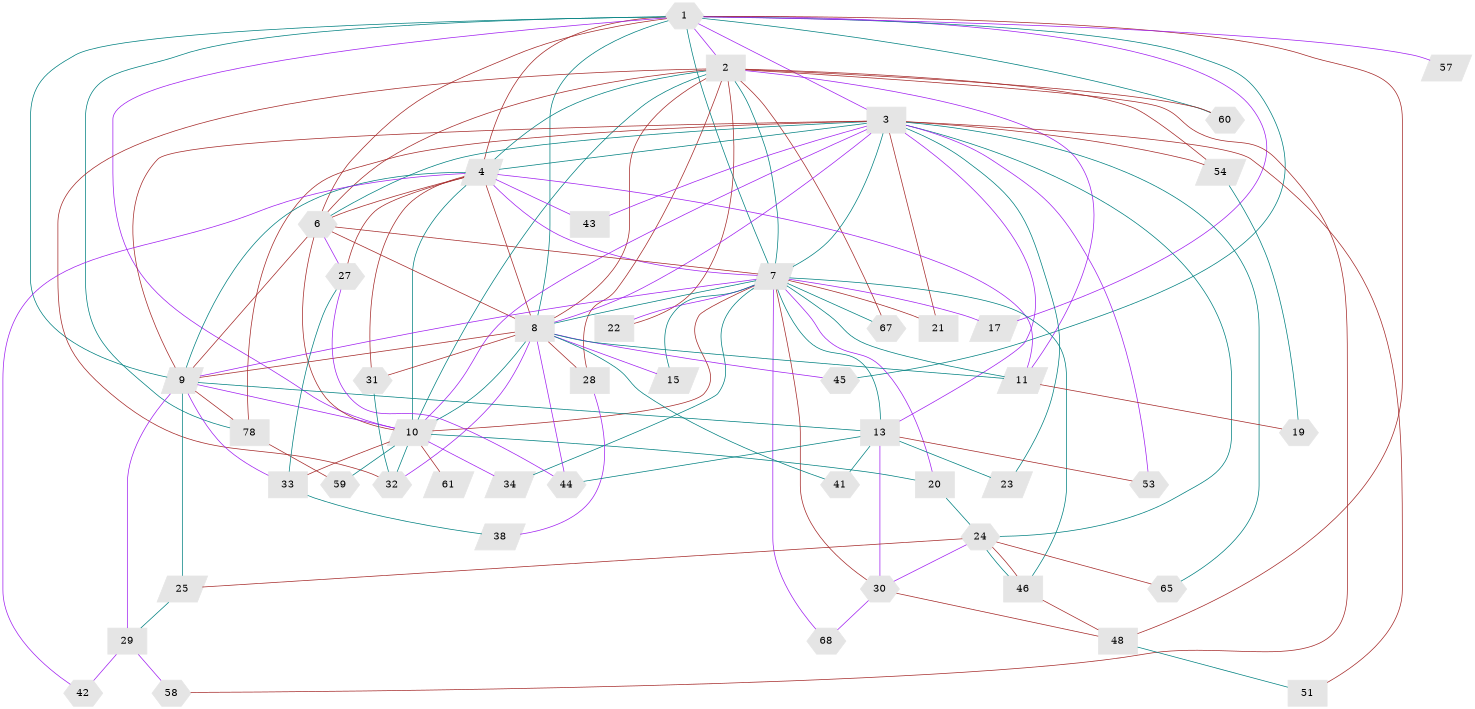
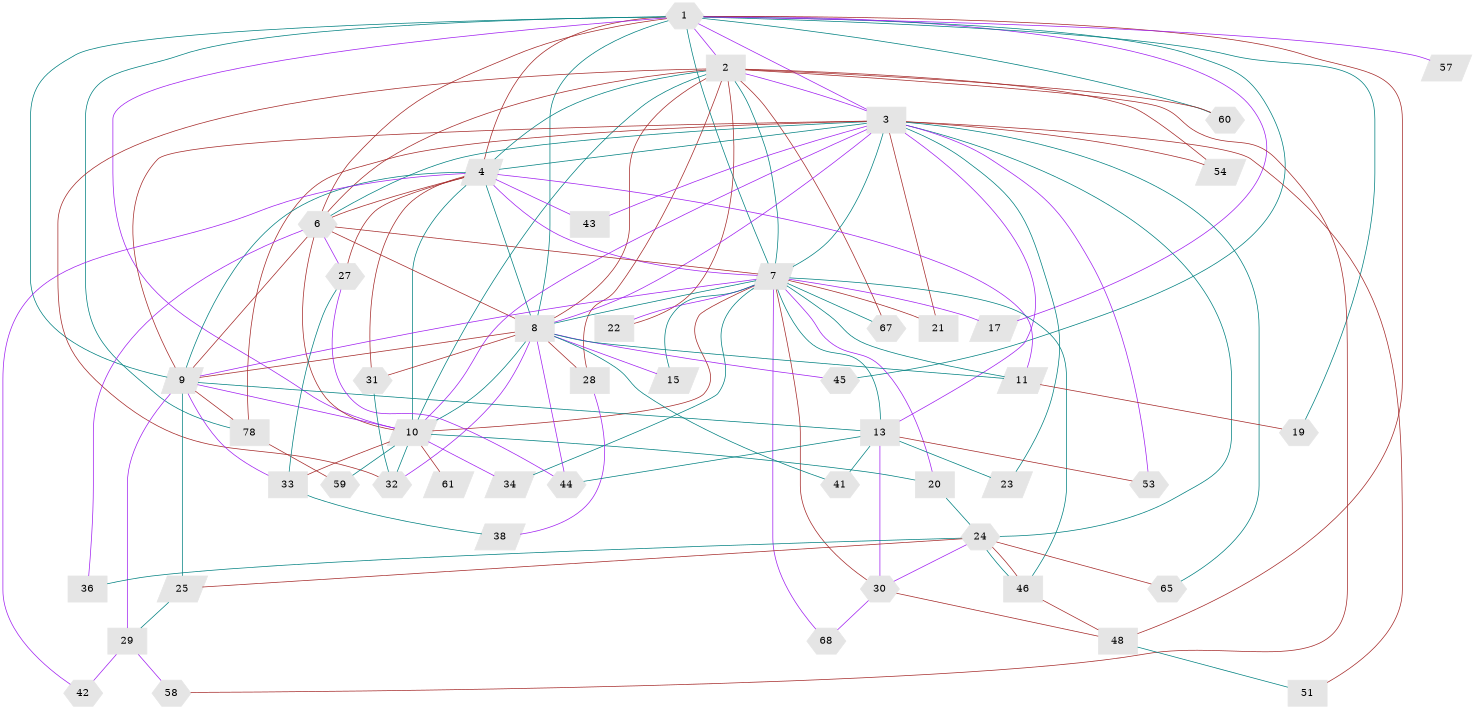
edge "2" -- "11": now "2" -- "3"
edge "4" -- "8": color brown -> teal
edge "54" -- "19": now "1" -- "19"
node "36": added
